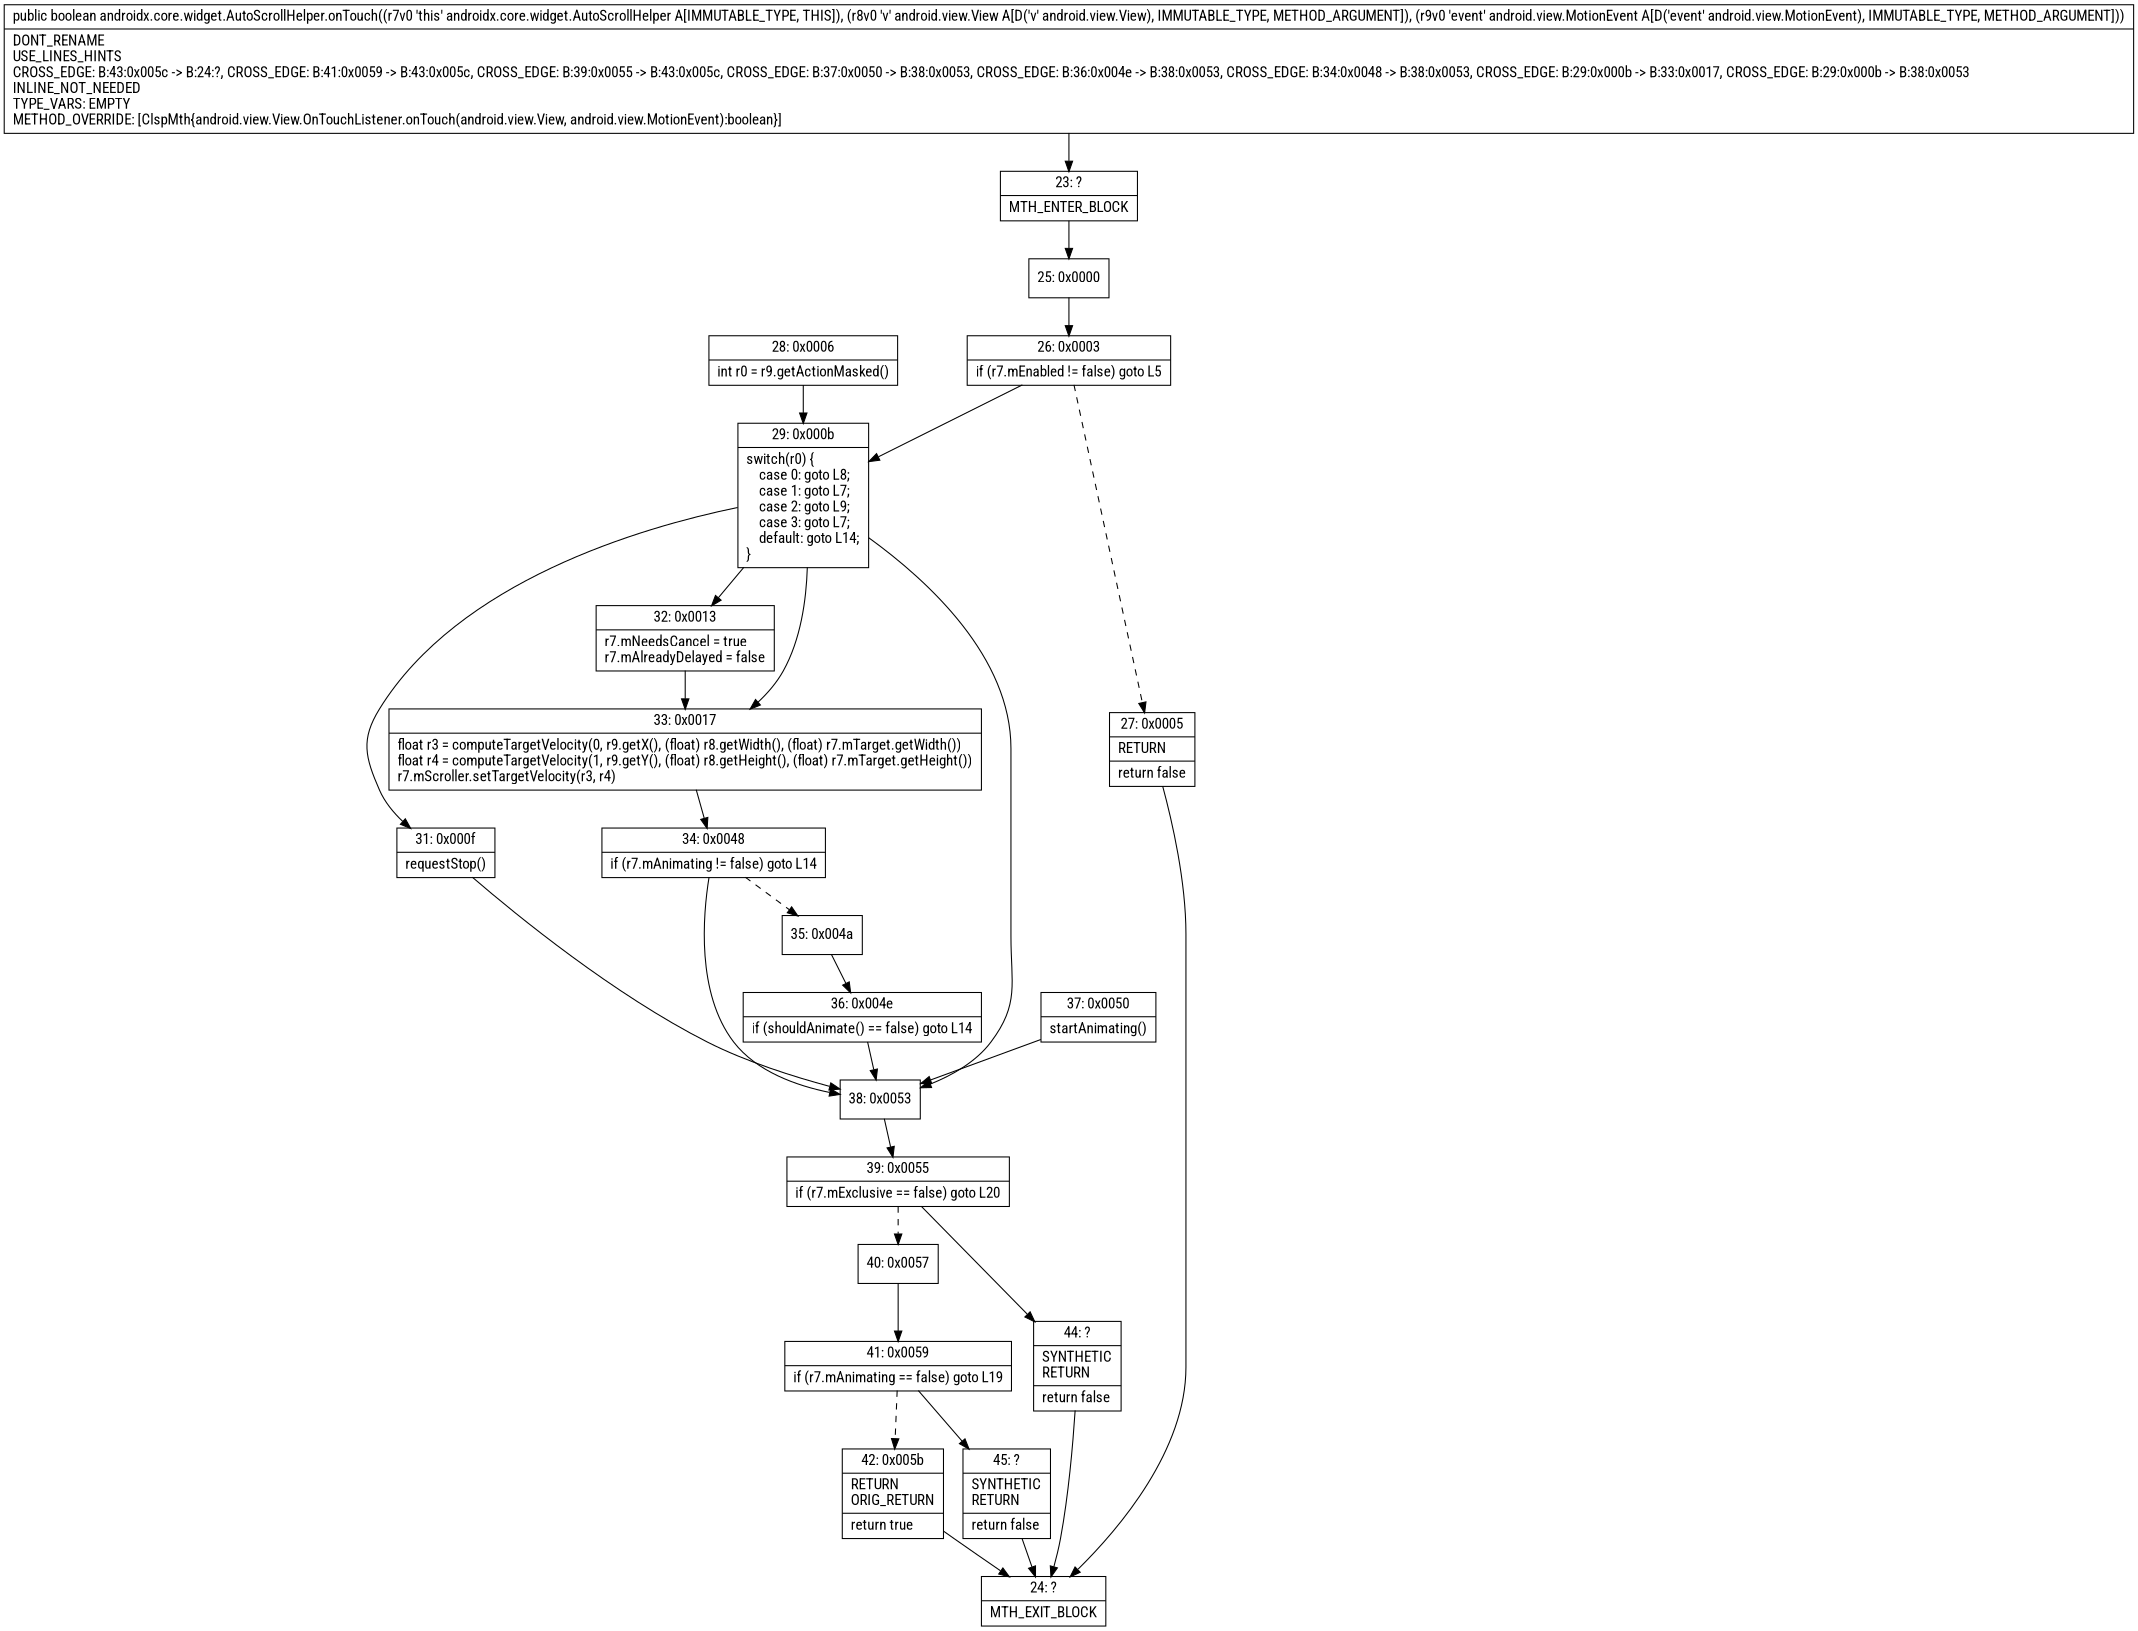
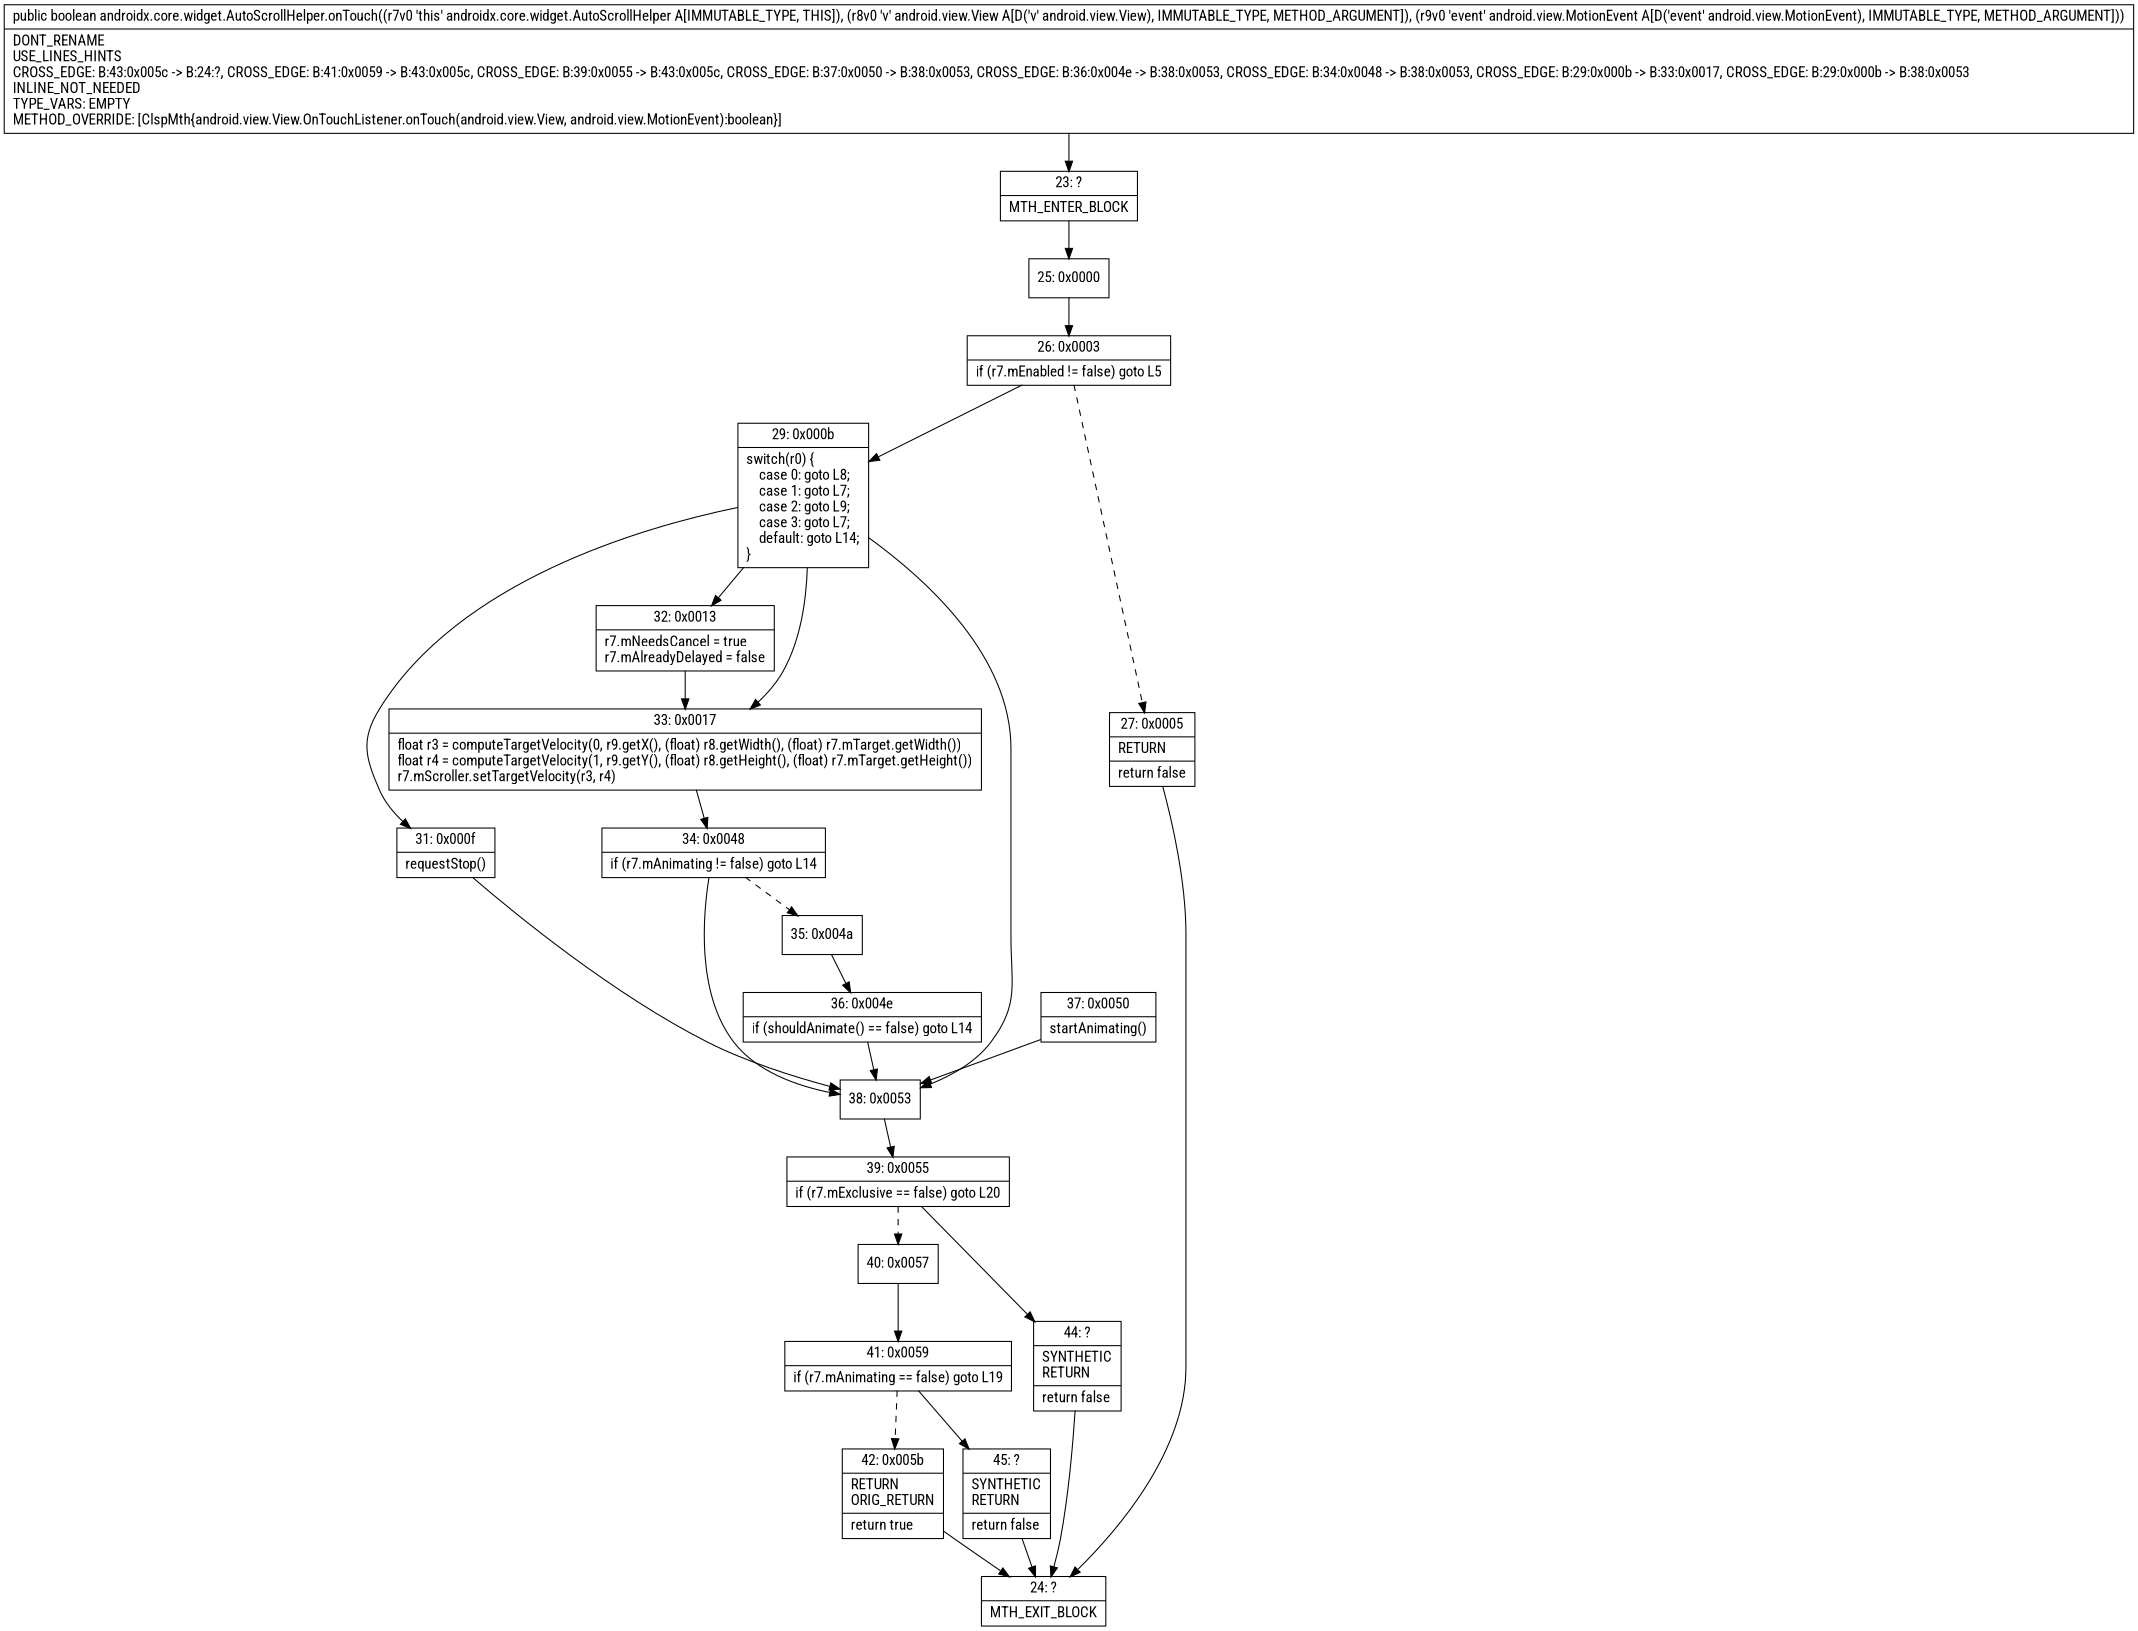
node "28: 0x0006": removed
